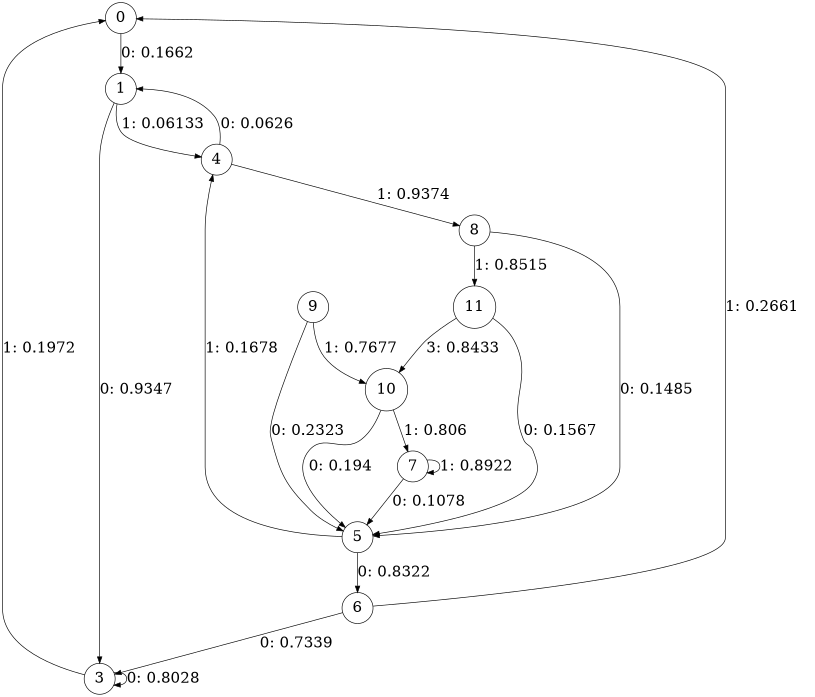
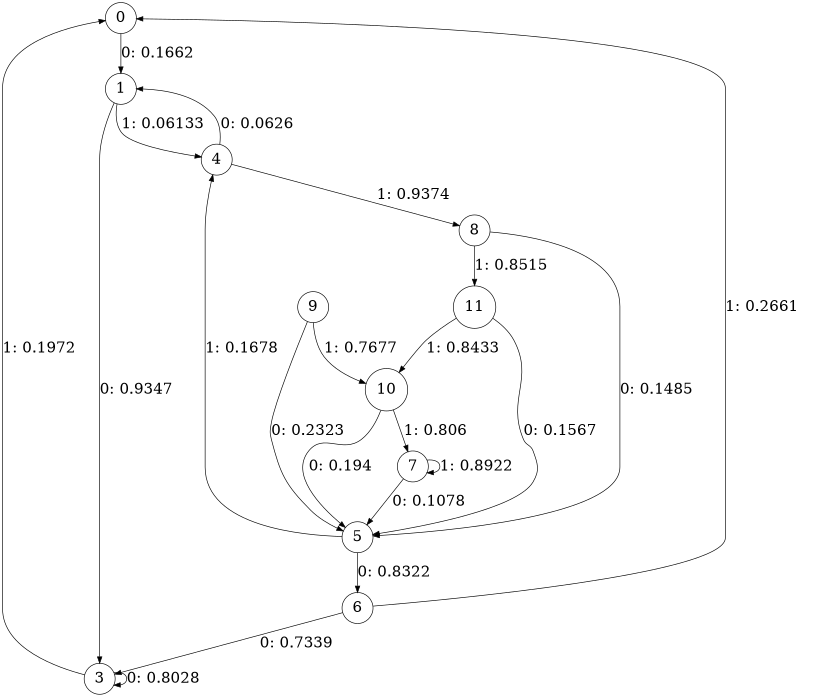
edge "11" -> "10": label "3: 0.8433   " -> "1: 0.8433   "
